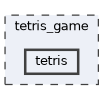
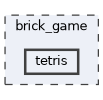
cluster "tetris_game": label "tetris_game" -> "brick_game"
